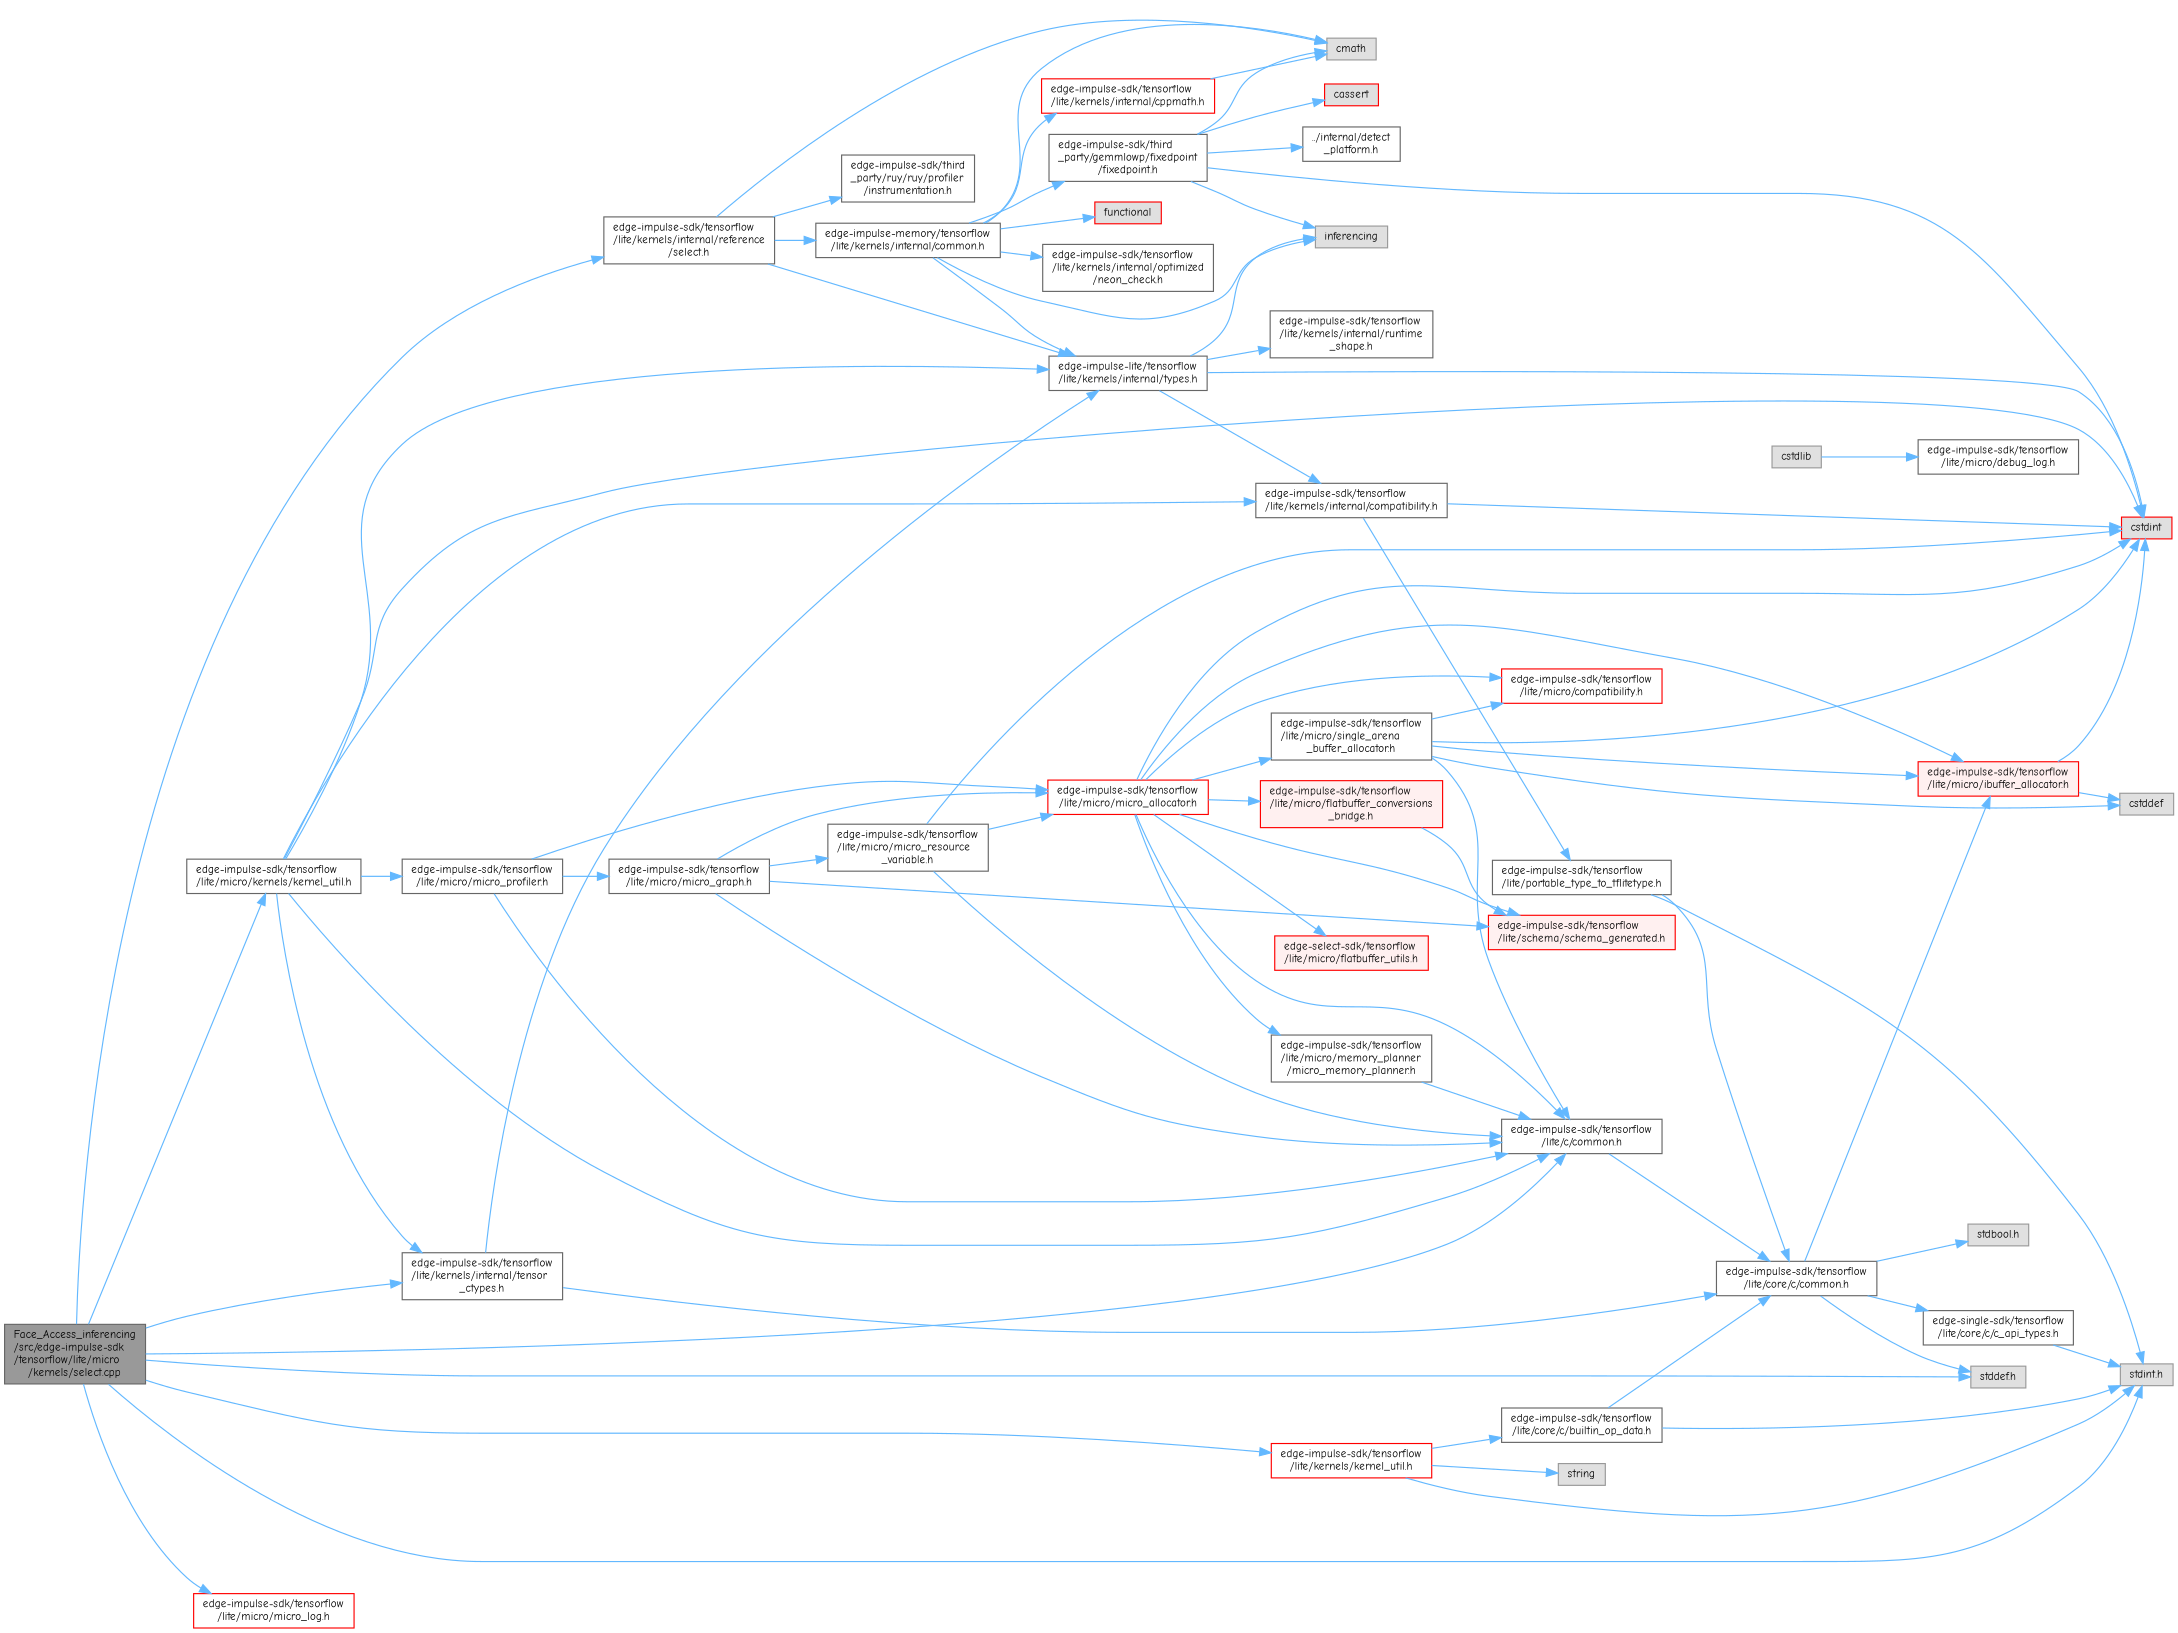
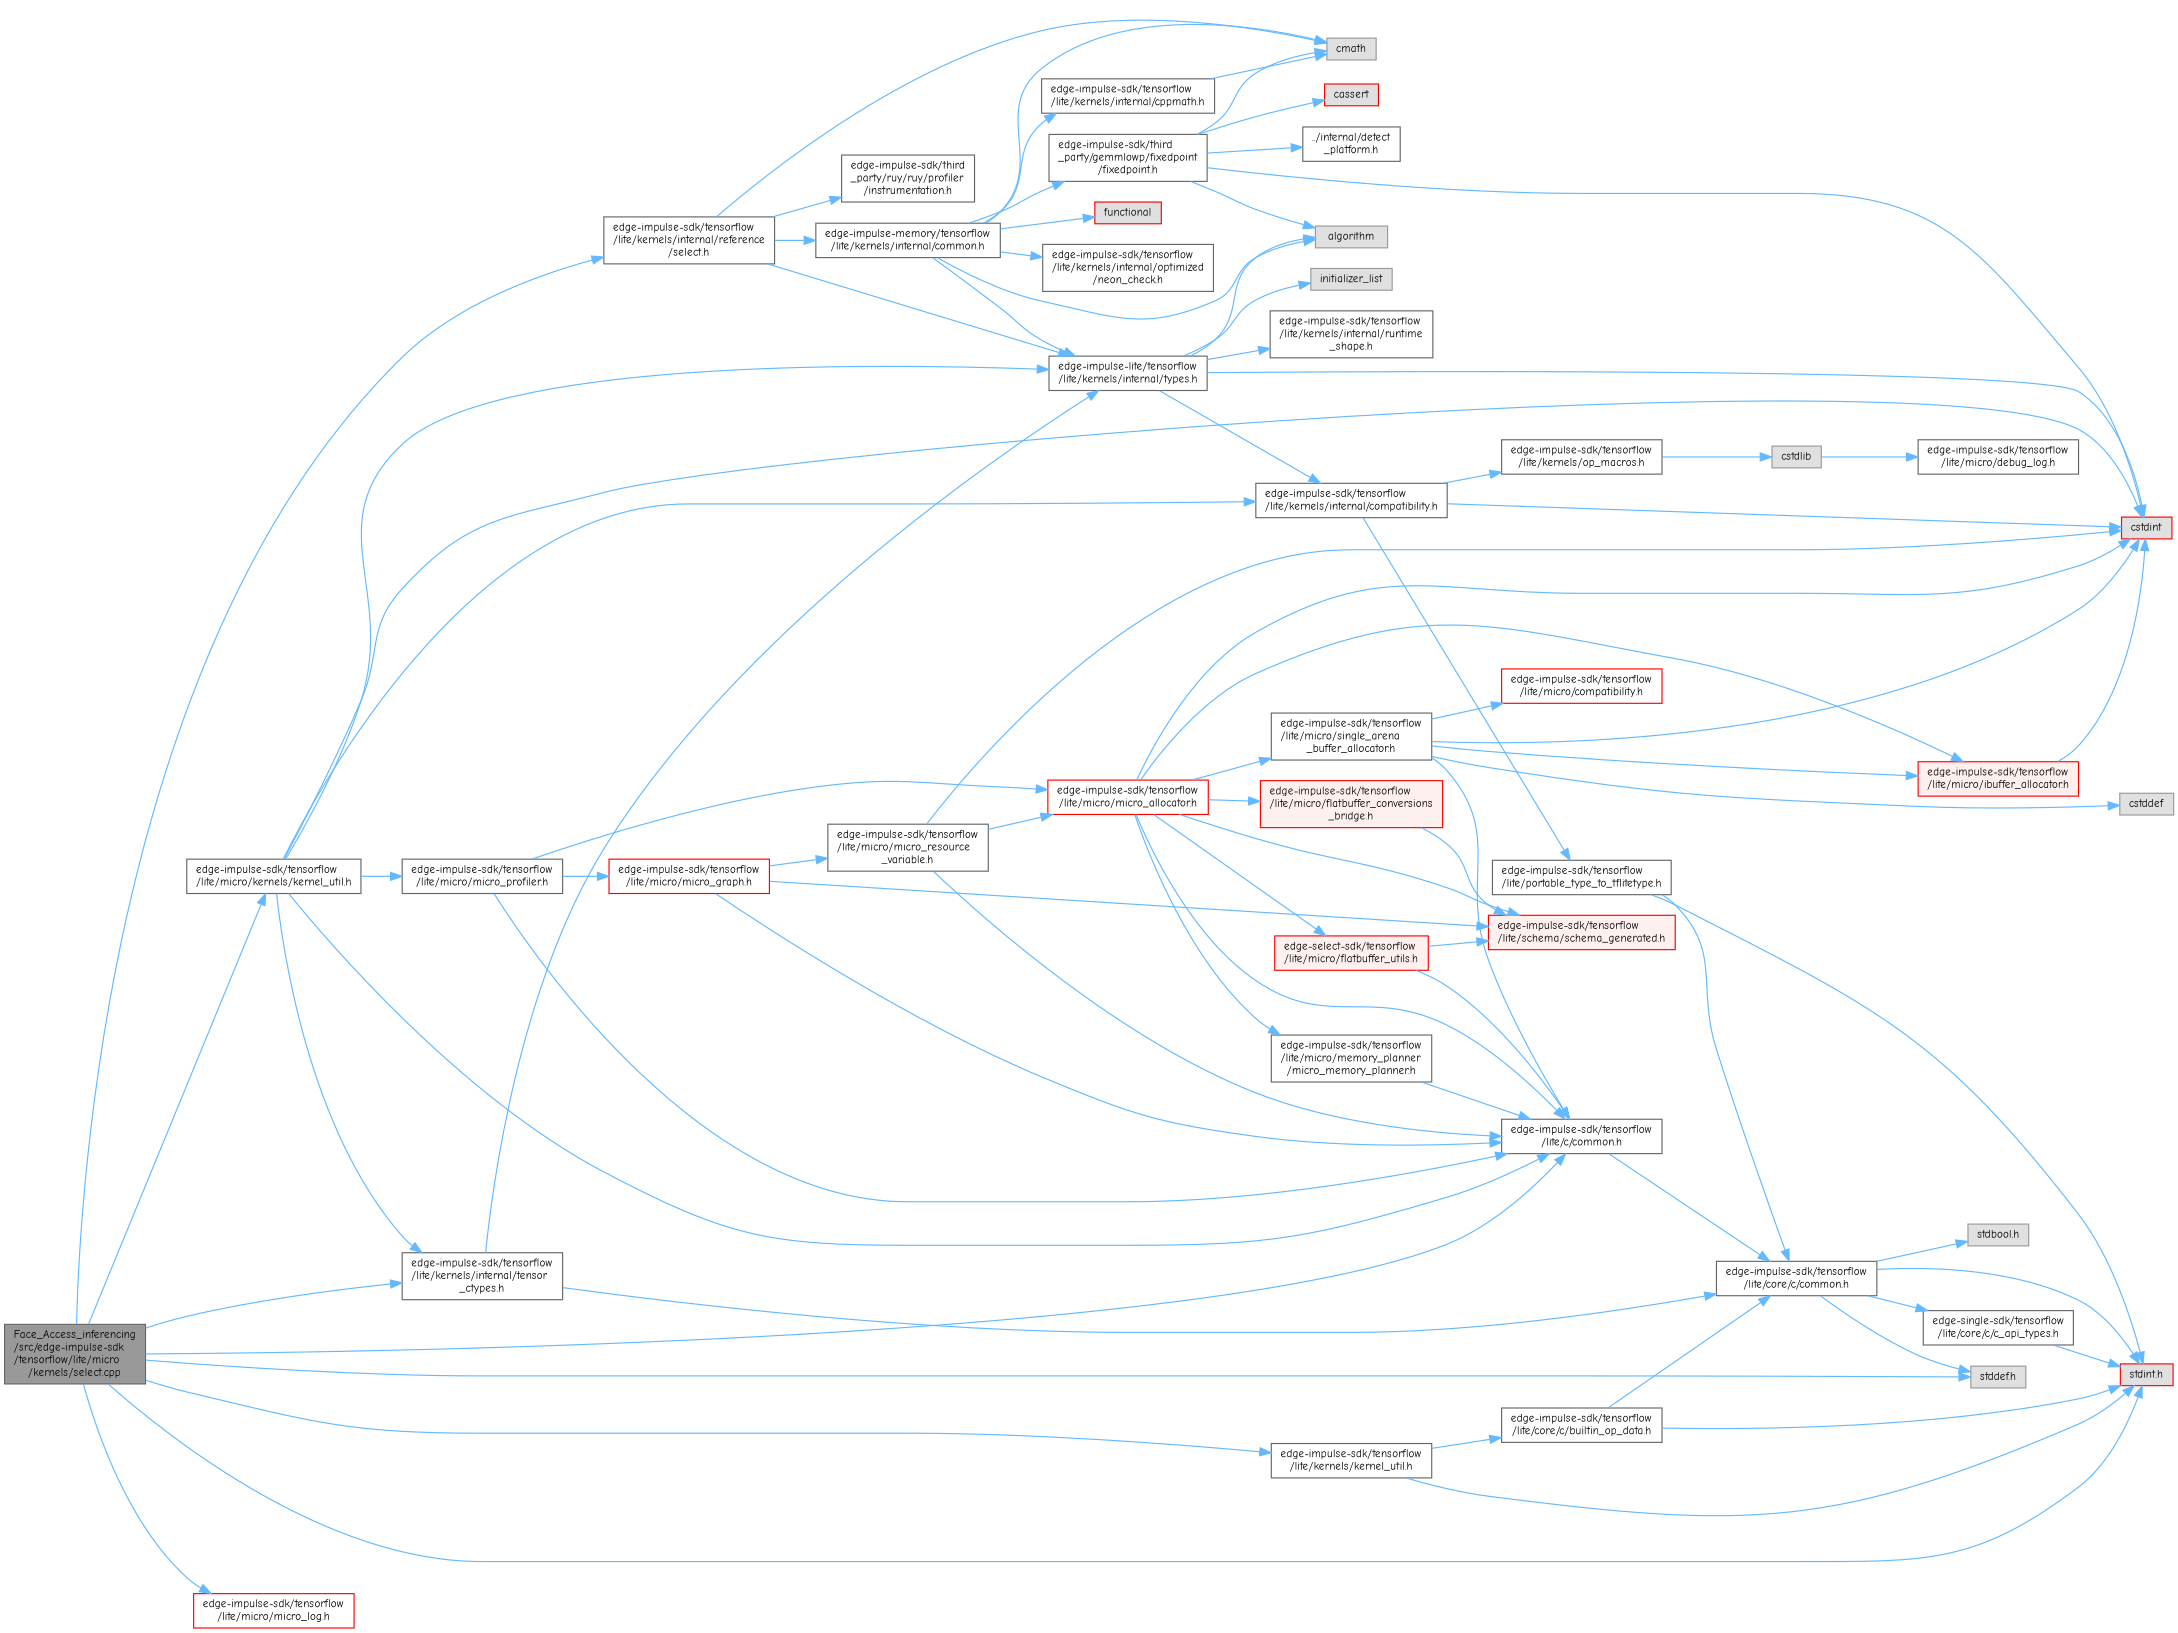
node "edge-impulse-sdk/tensorflow /lite/kernels/internal/cppmath.h": color red -> grey40
node "inferencing": label "inferencing" -> "algorithm"
node "initializer_list": added
node "edge-impulse-sdk/tensorflow /lite/kernels/op_macros.h": added
edge "edge-impulse-sdk/tensorflow /lite/micro/micro_allocator.h" -> "edge-impulse-sdk/tensorflow /lite/micro/compatibility.h": removed
edge "edge-impulse-sdk/tensorflow /lite/micro/ibuffer_allocator.h" -> "cstddef": removed
edge "edge-impulse-sdk/tensorflow /lite/micro/micro_graph.h" -> "edge-impulse-sdk/tensorflow /lite/micro/micro_allocator.h": removed
node "edge-impulse-sdk/tensorflow /lite/micro/micro_graph.h": color grey40 -> red
edge "edge-select-sdk/tensorflow /lite/micro/flatbuffer_utils.h" -> "edge-impulse-sdk/tensorflow /lite/schema/schema_generated.h": added
edge "edge-select-sdk/tensorflow /lite/micro/flatbuffer_utils.h" -> "edge-impulse-sdk/tensorflow /lite/c/common.h": added
edge "edge-impulse-sdk/tensorflow /lite/core/c/common.h" -> "edge-impulse-sdk/tensorflow /lite/micro/ibuffer_allocator.h": now "edge-impulse-sdk/tensorflow /lite/core/c/common.h" -> "stdint.h"
node "stdint.h": color grey60 -> red
node "edge-impulse-sdk/tensorflow /lite/kernels/kernel_util.h": color red -> grey40
node "string": removed
